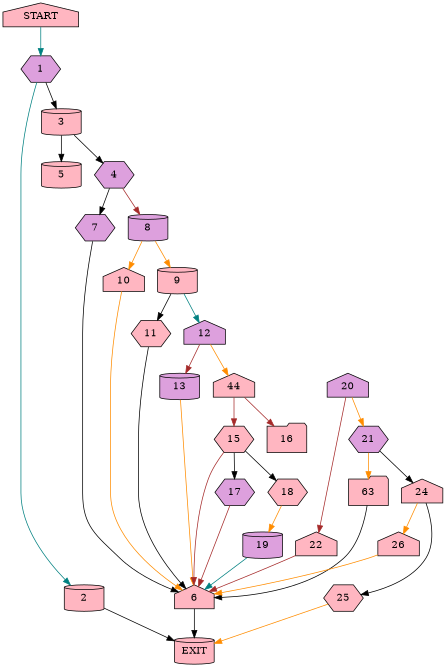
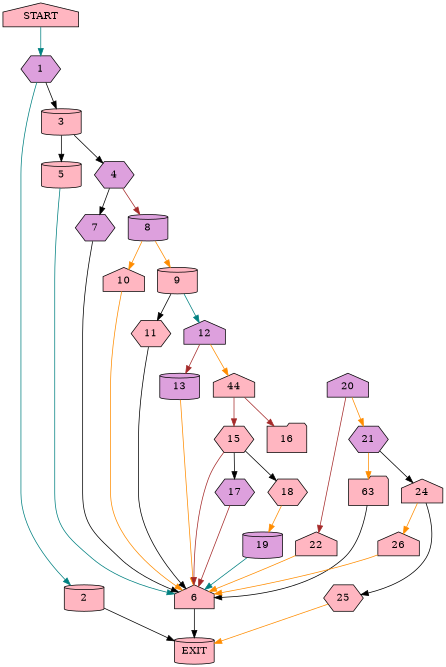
edge "5" -> "6": added
edge "22" -> "6": color brown -> darkorange
